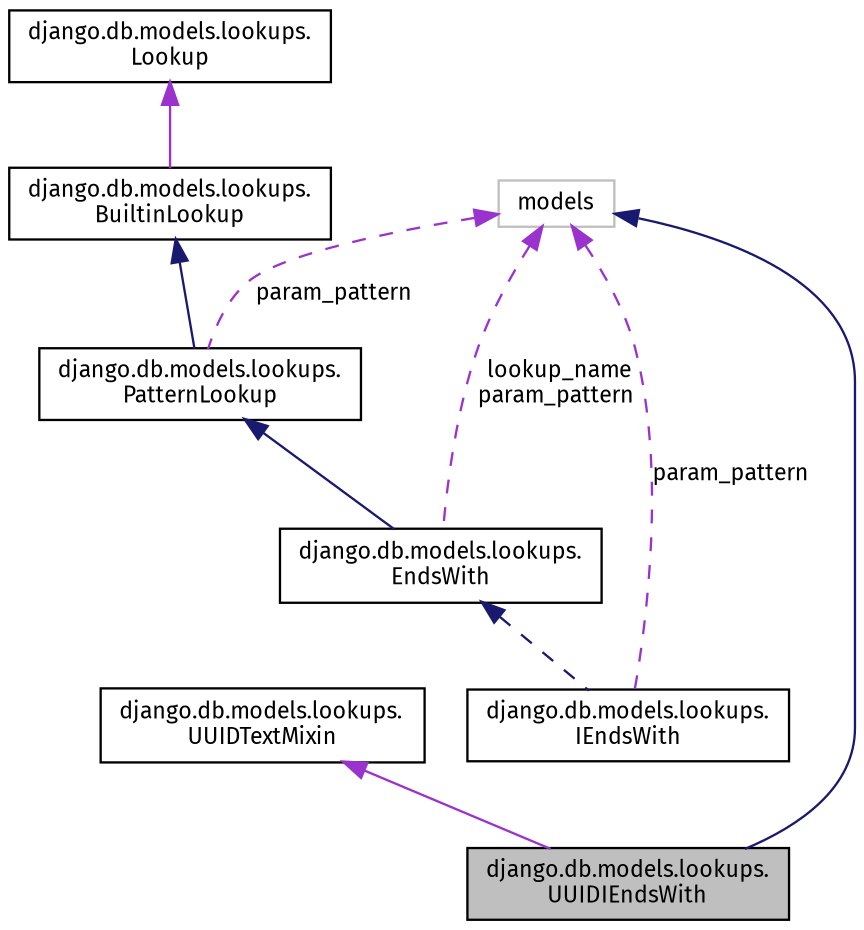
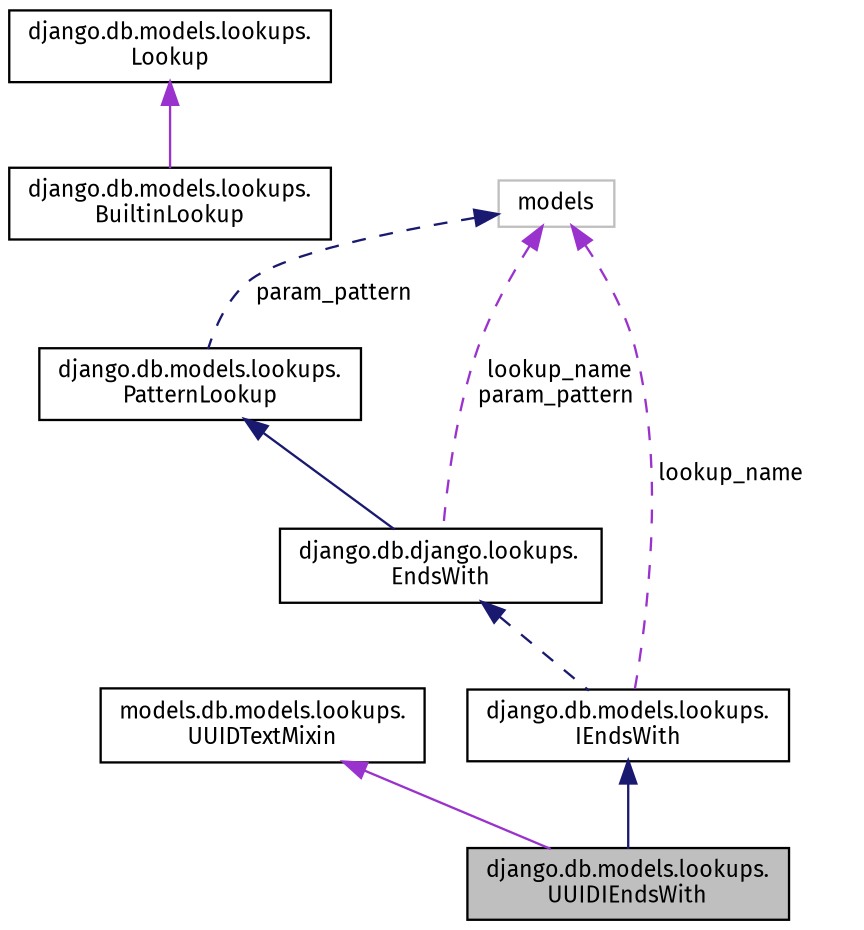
edge "django.db.models.lookups. PatternLookup" -> "models": color darkorchid3 -> midnightblue
edge "django.db.models.lookups. PatternLookup" -> "django.db.models.lookups. BuiltinLookup": removed
edge "django.db.models.lookups. IEndsWith" -> "models": label " param_pattern" -> " lookup_name"
edge "django.db.models.lookups. UUIDIEndsWith" -> "models": now "django.db.models.lookups. UUIDIEndsWith" -> "django.db.models.lookups. IEndsWith"
node "django.db.models.lookups. EndsWith": label "django.db.models.lookups. EndsWith" -> "django.db.django.lookups. EndsWith"
node "django.db.models.lookups. UUIDTextMixin": label "django.db.models.lookups. UUIDTextMixin" -> "models.db.models.lookups. UUIDTextMixin"
